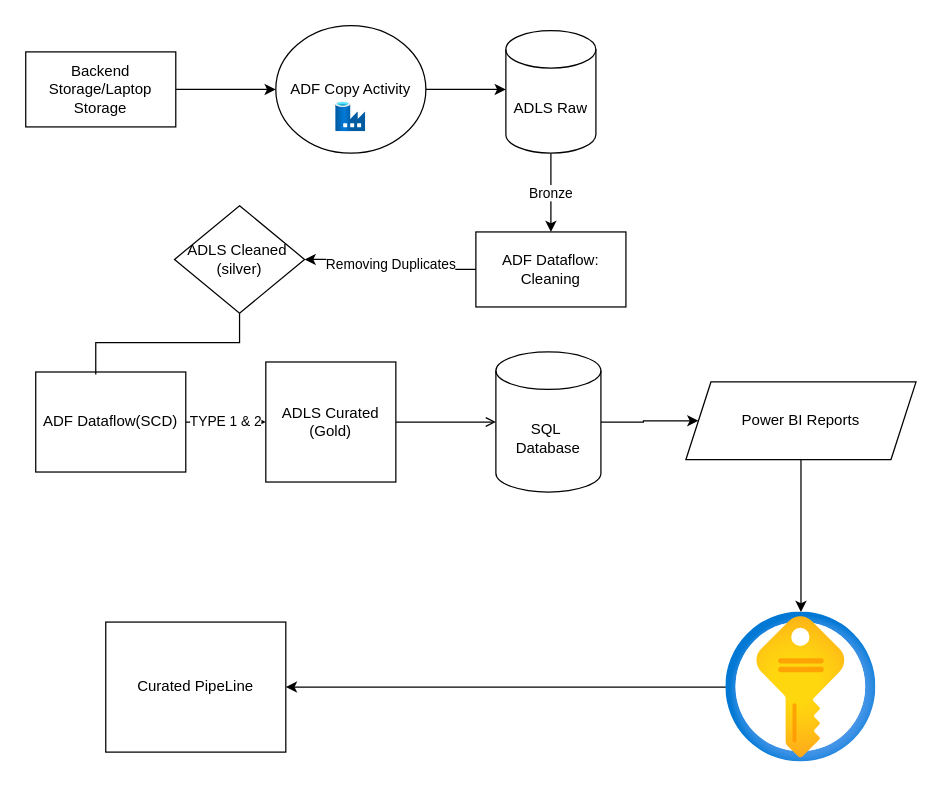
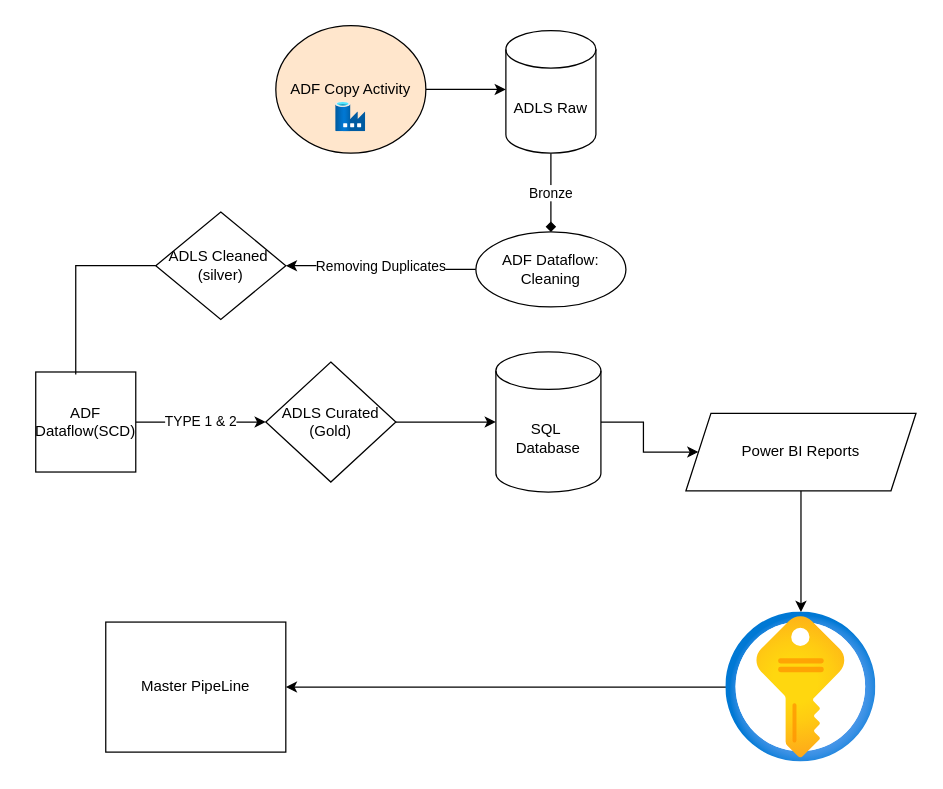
node "Backend Storage/Laptop Storage": removed
edge "Backend Storage/Laptop Storage" -> "ADF Copy Activity": removed
node "ADF Copy Activity": fillcolor #ffffff -> #ffe6cc
edge "ADLS Raw" -> "ADF Dataflow: Cleaning": arrowhead classic -> diamond
node "ADLS Cleaned (silver)": moved (239, 259) -> (221, 266)
node "ADF Dataflow: Cleaning": shape rectangle -> ellipse
node "Power BI Reports": moved (801, 421) -> (801, 452)
node "ADF Dataflow(SCD)": size 150x100 -> 100x100
node "ADLS Curated (Gold)": shape rectangle -> diamond
edge "ADLS Curated (Gold)" -> "SQL Database": arrowhead open -> classic
node "Curated PipeLine": label "Curated PipeLine" -> "Master PipeLine"
